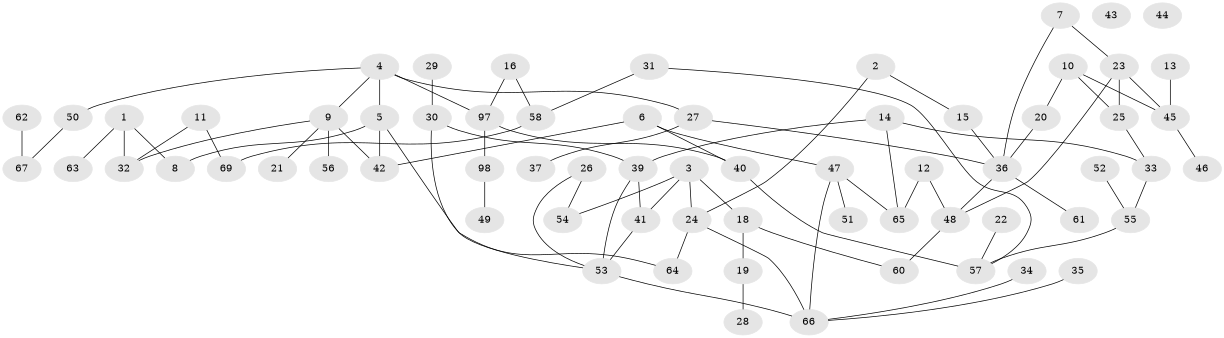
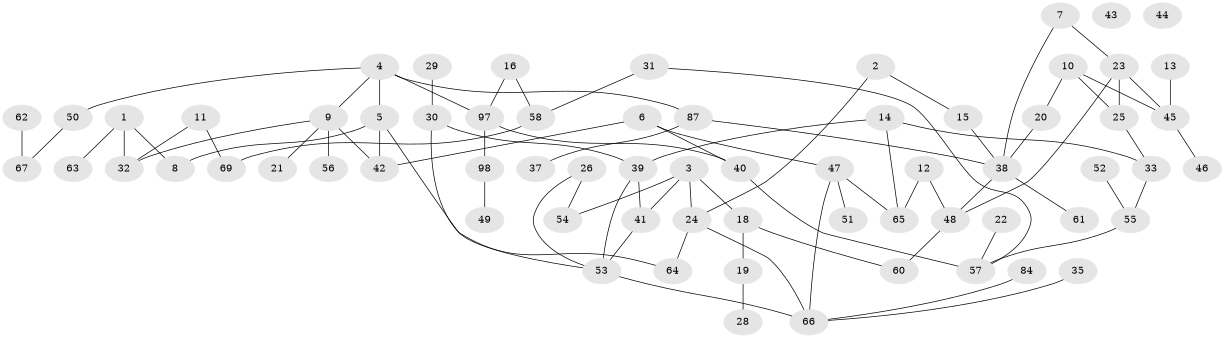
node "27": label "27" -> "87"
node "36": label "36" -> "38"
node "34": label "34" -> "84"
